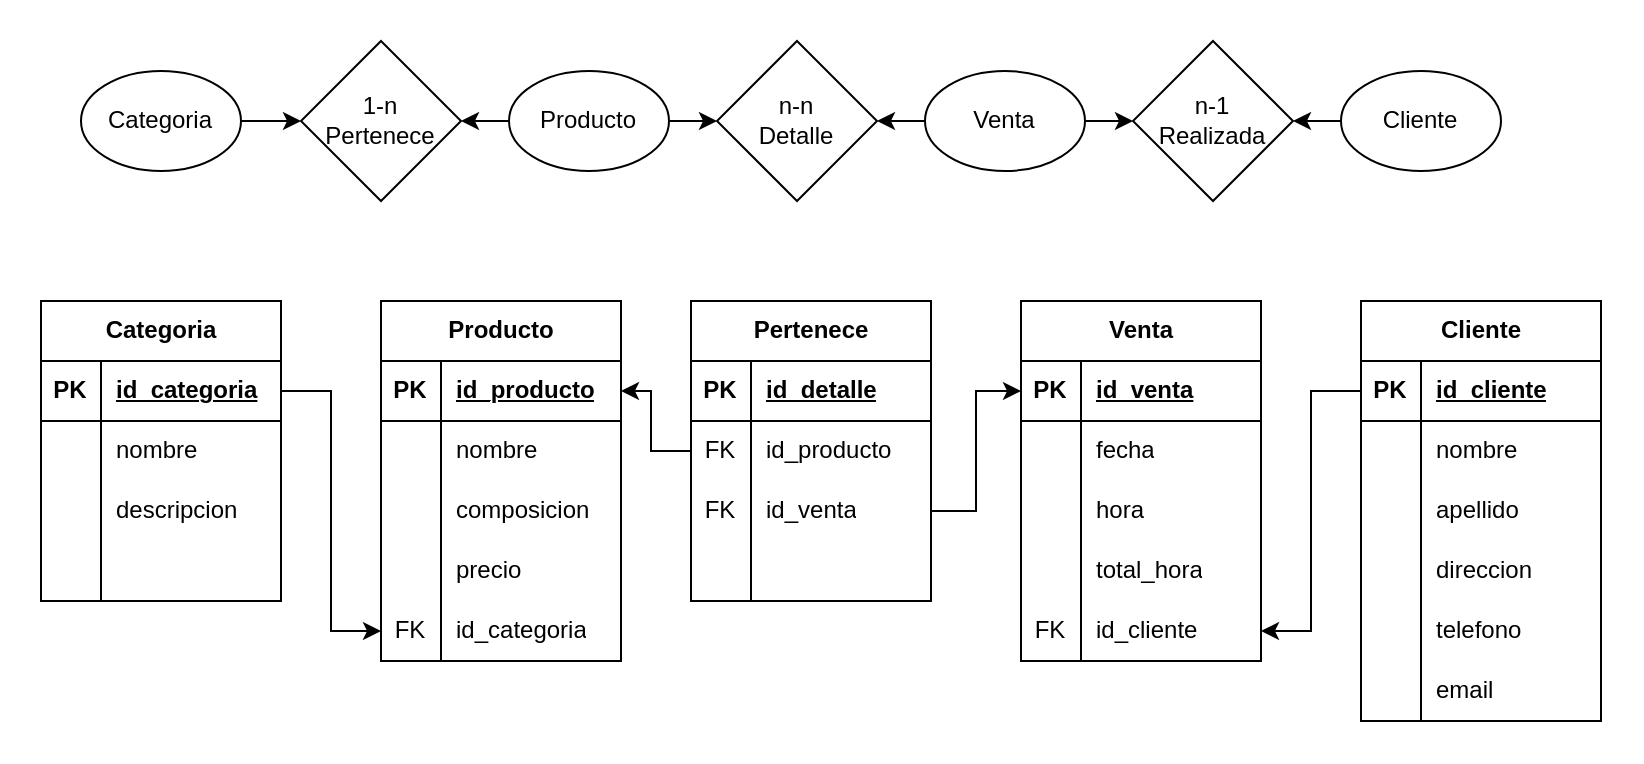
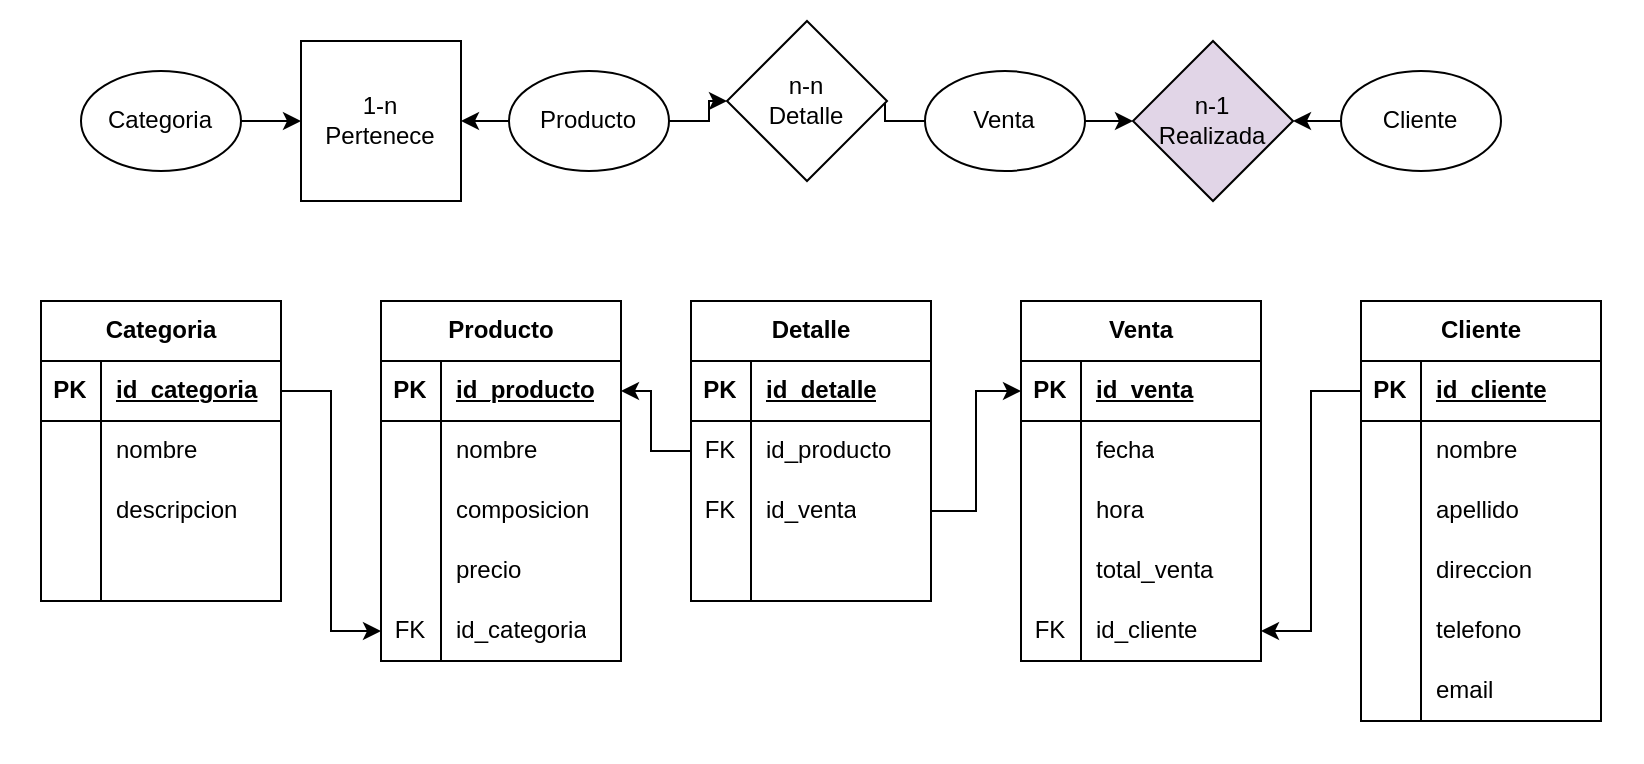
node "1-n Pertenece": shape diamond -> rectangle
node "n-n Detalle": moved (797, 121) -> (807, 101)
node "n-1 Realizada": fillcolor #ffffff -> #e1d5e7
node "Pertenece": label "Pertenece" -> "Detalle"
node "total_hora": label "total_hora" -> "total_venta"
